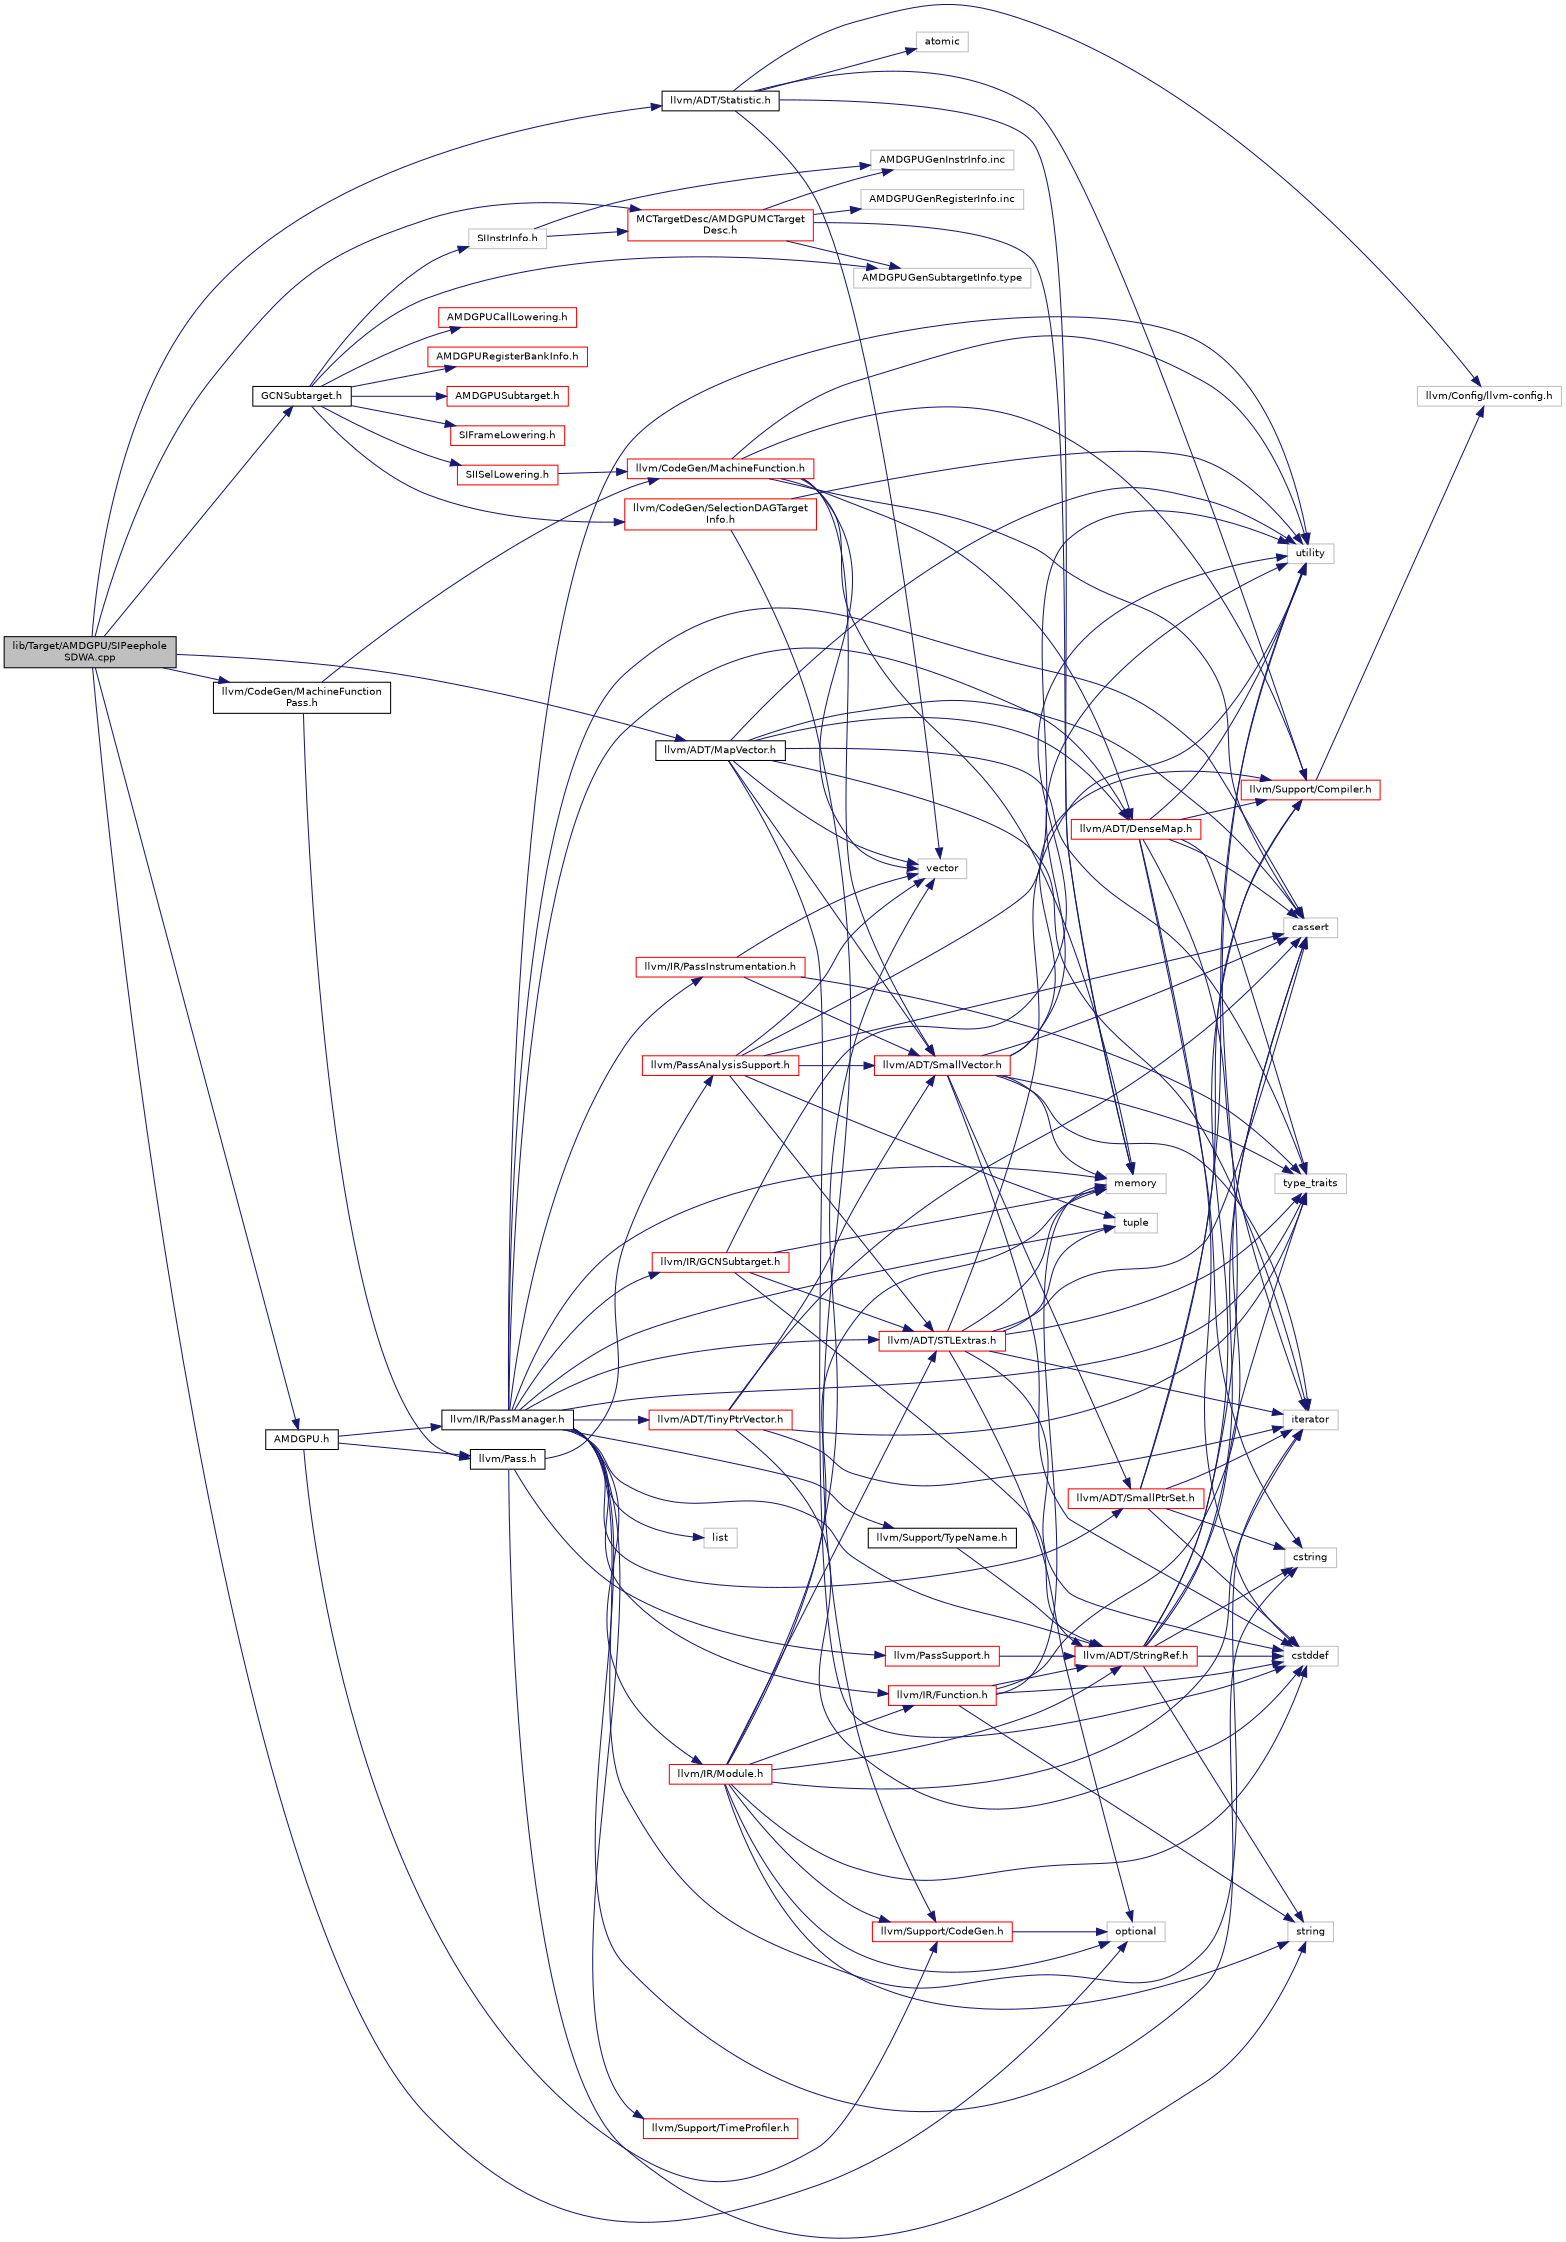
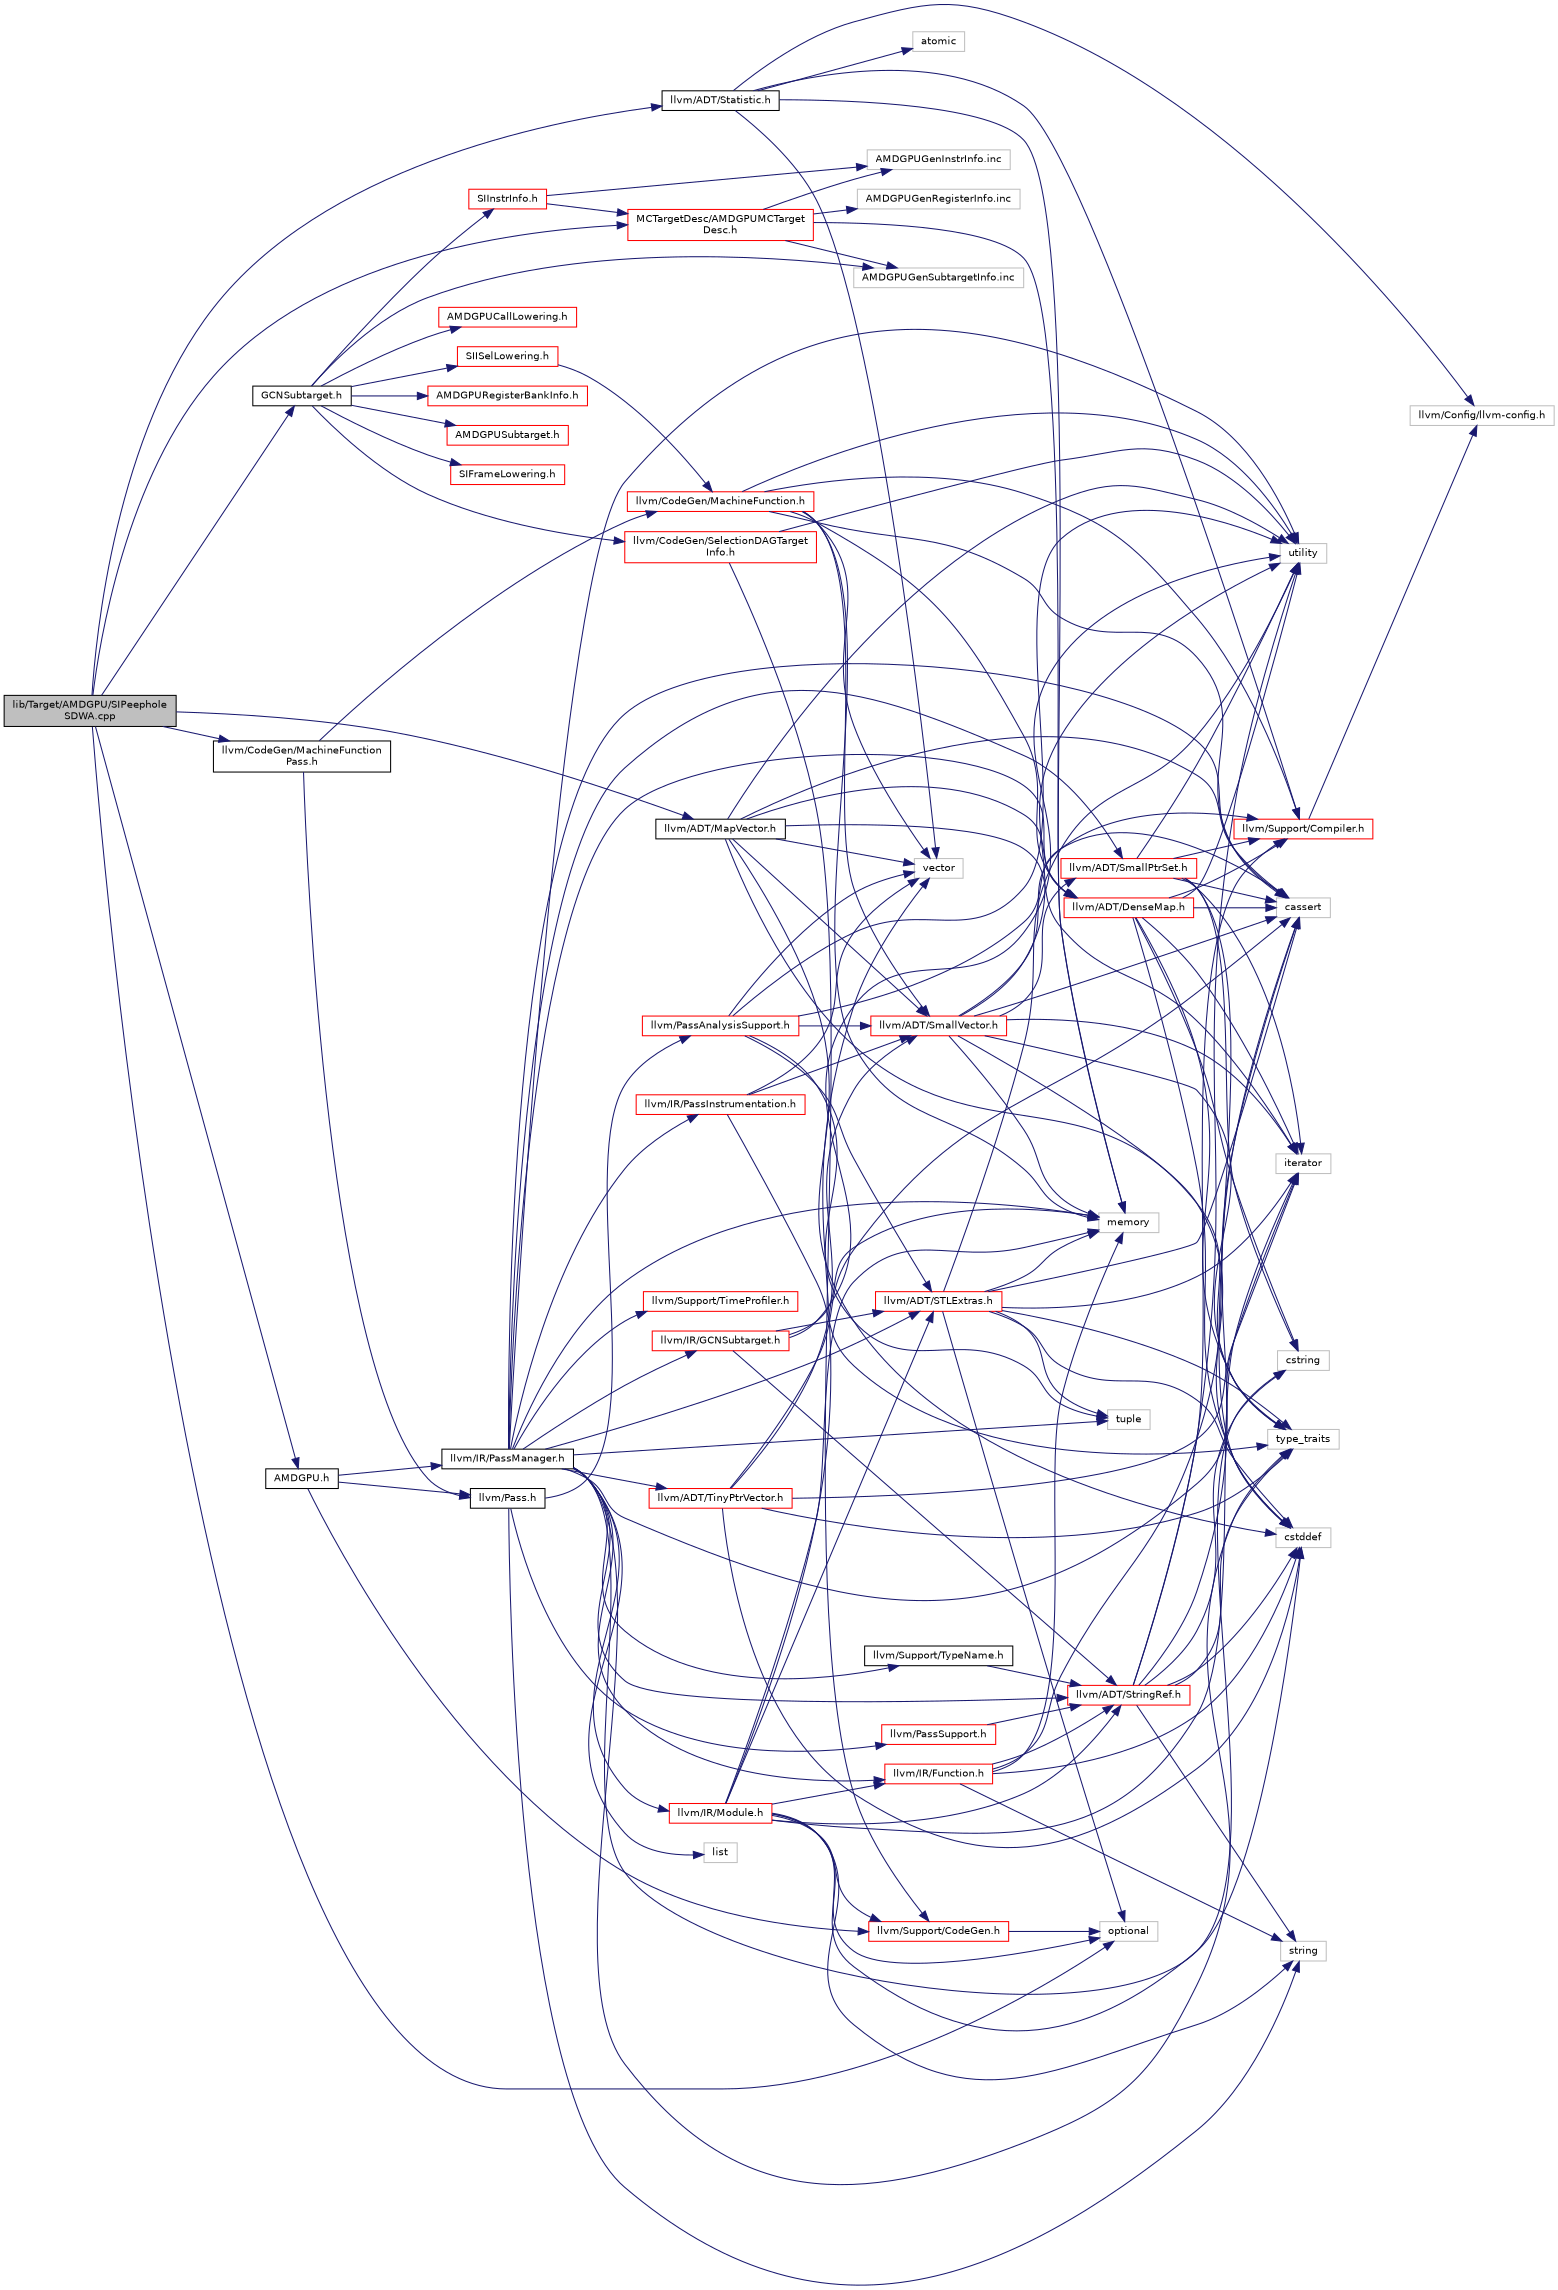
node "SIInstrInfo.h": color grey75 -> red
node "AMDGPUGenSubtargetInfo.type": label "AMDGPUGenSubtargetInfo.type" -> "AMDGPUGenSubtargetInfo.inc"
edge "llvm/ADT/SmallPtrSet.h" -> "cassert": added
